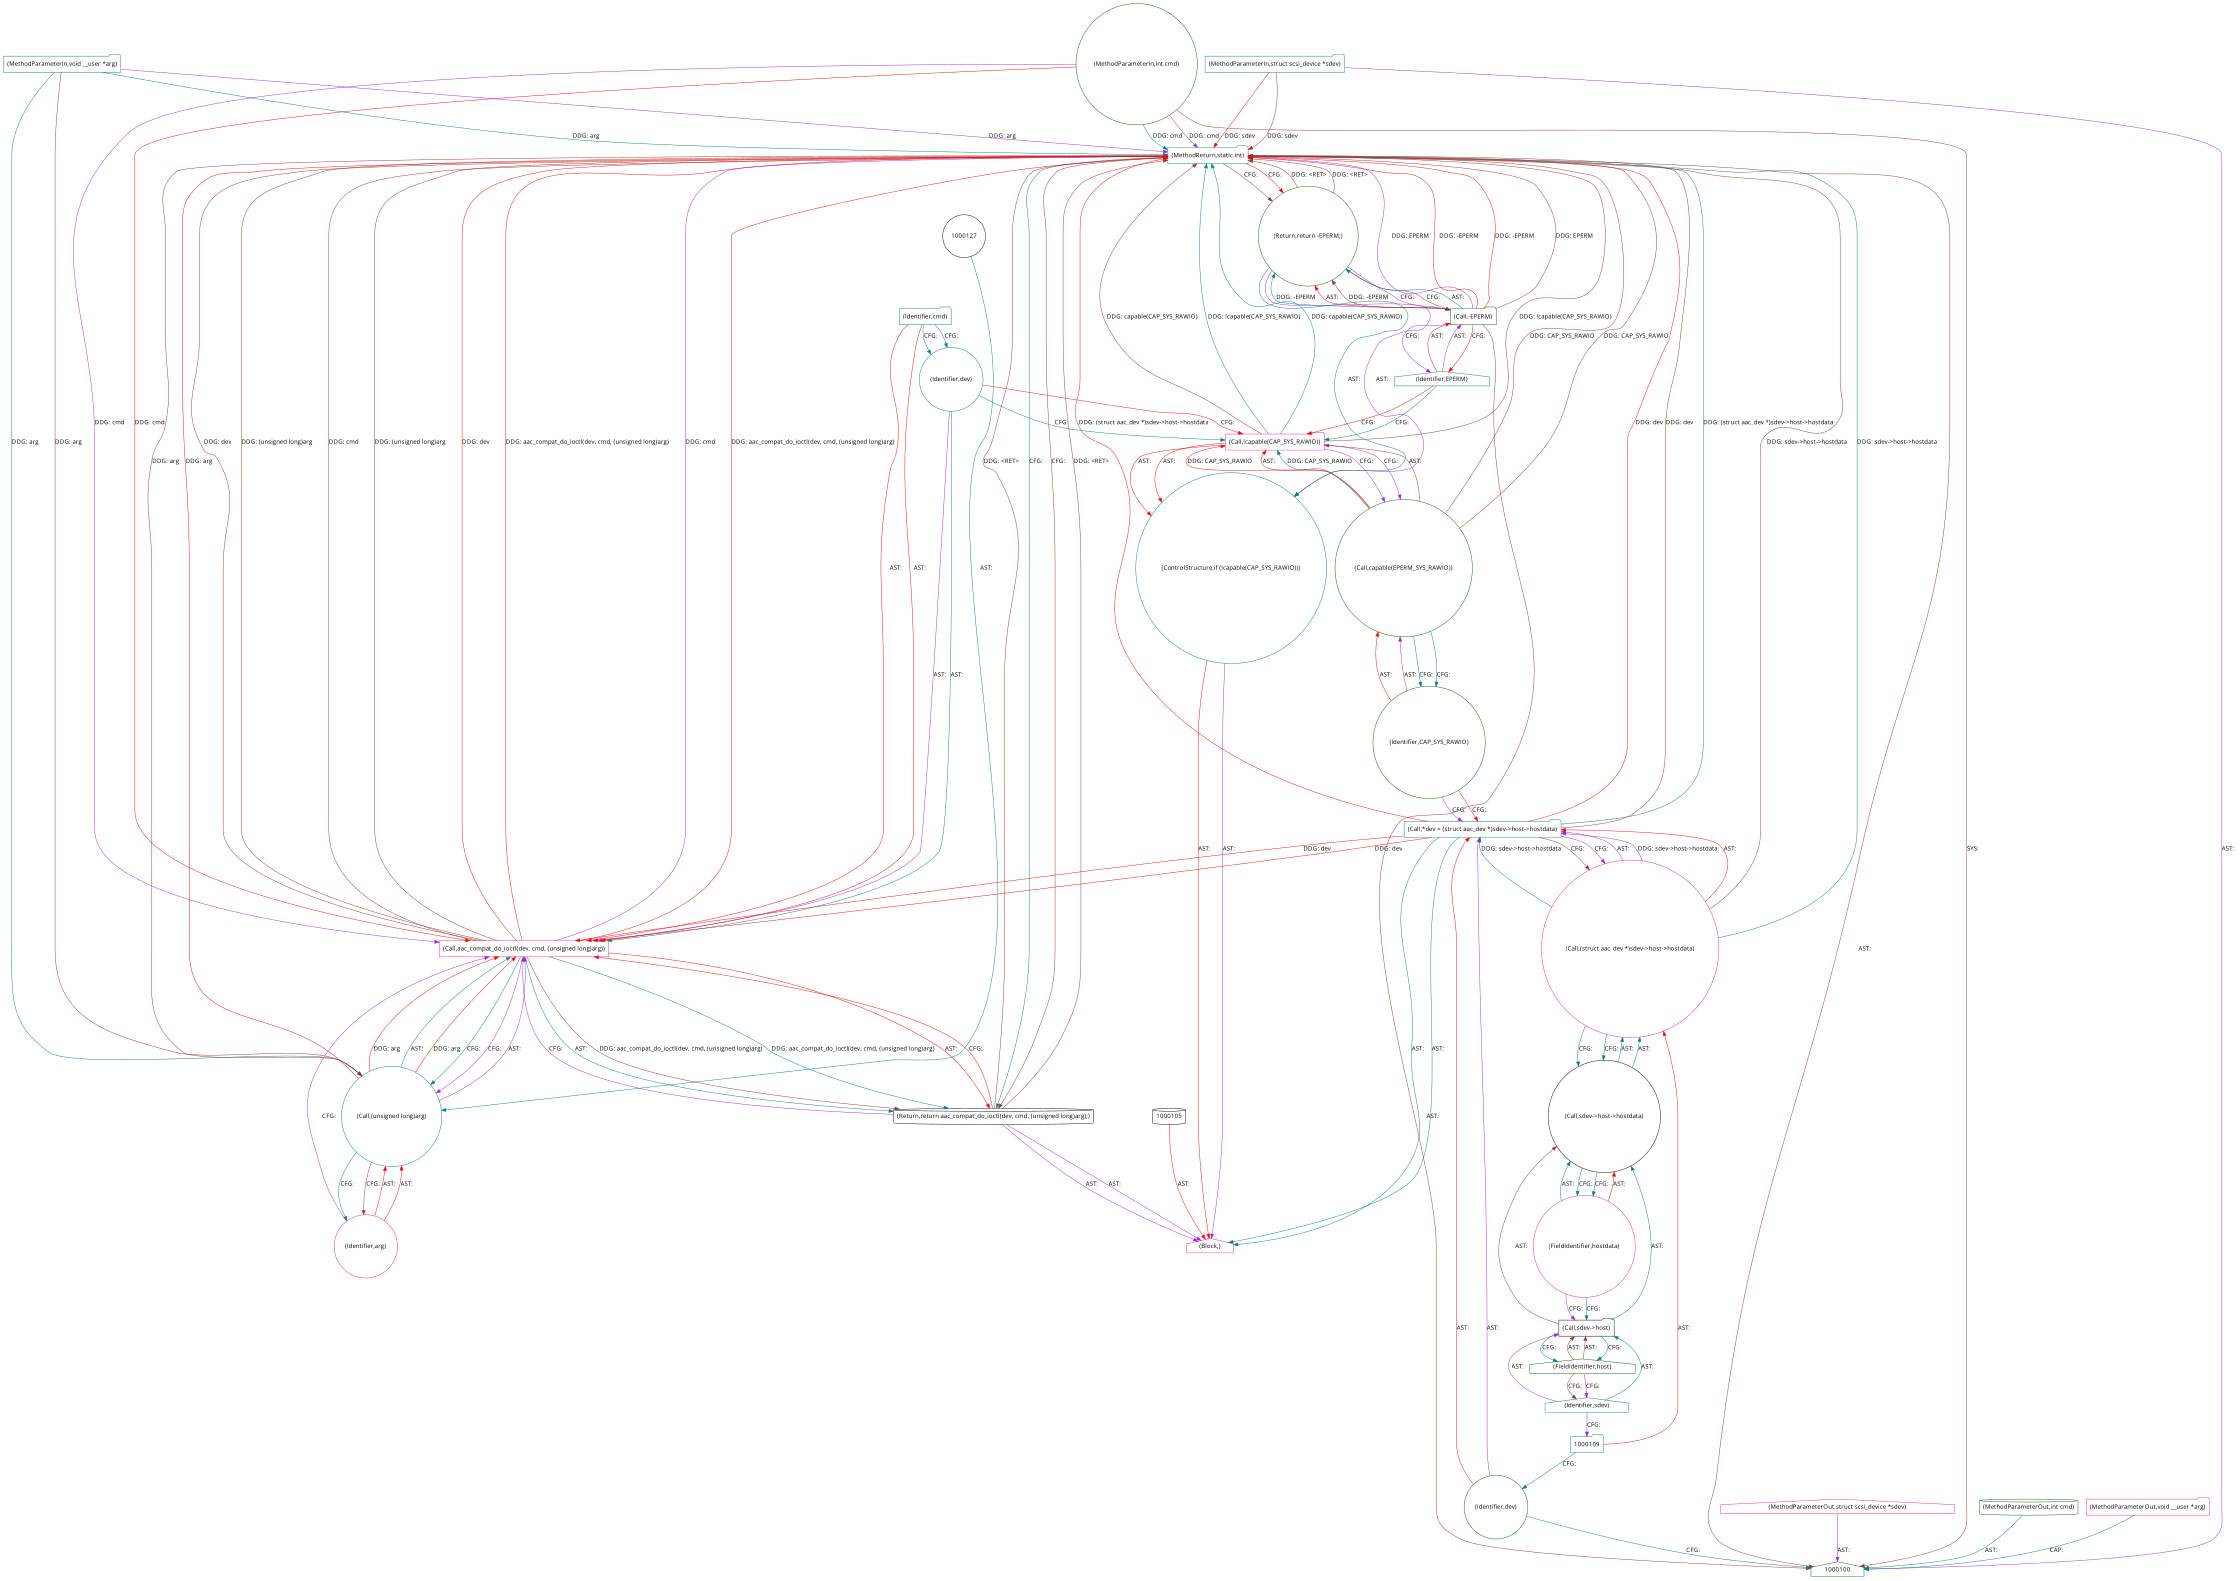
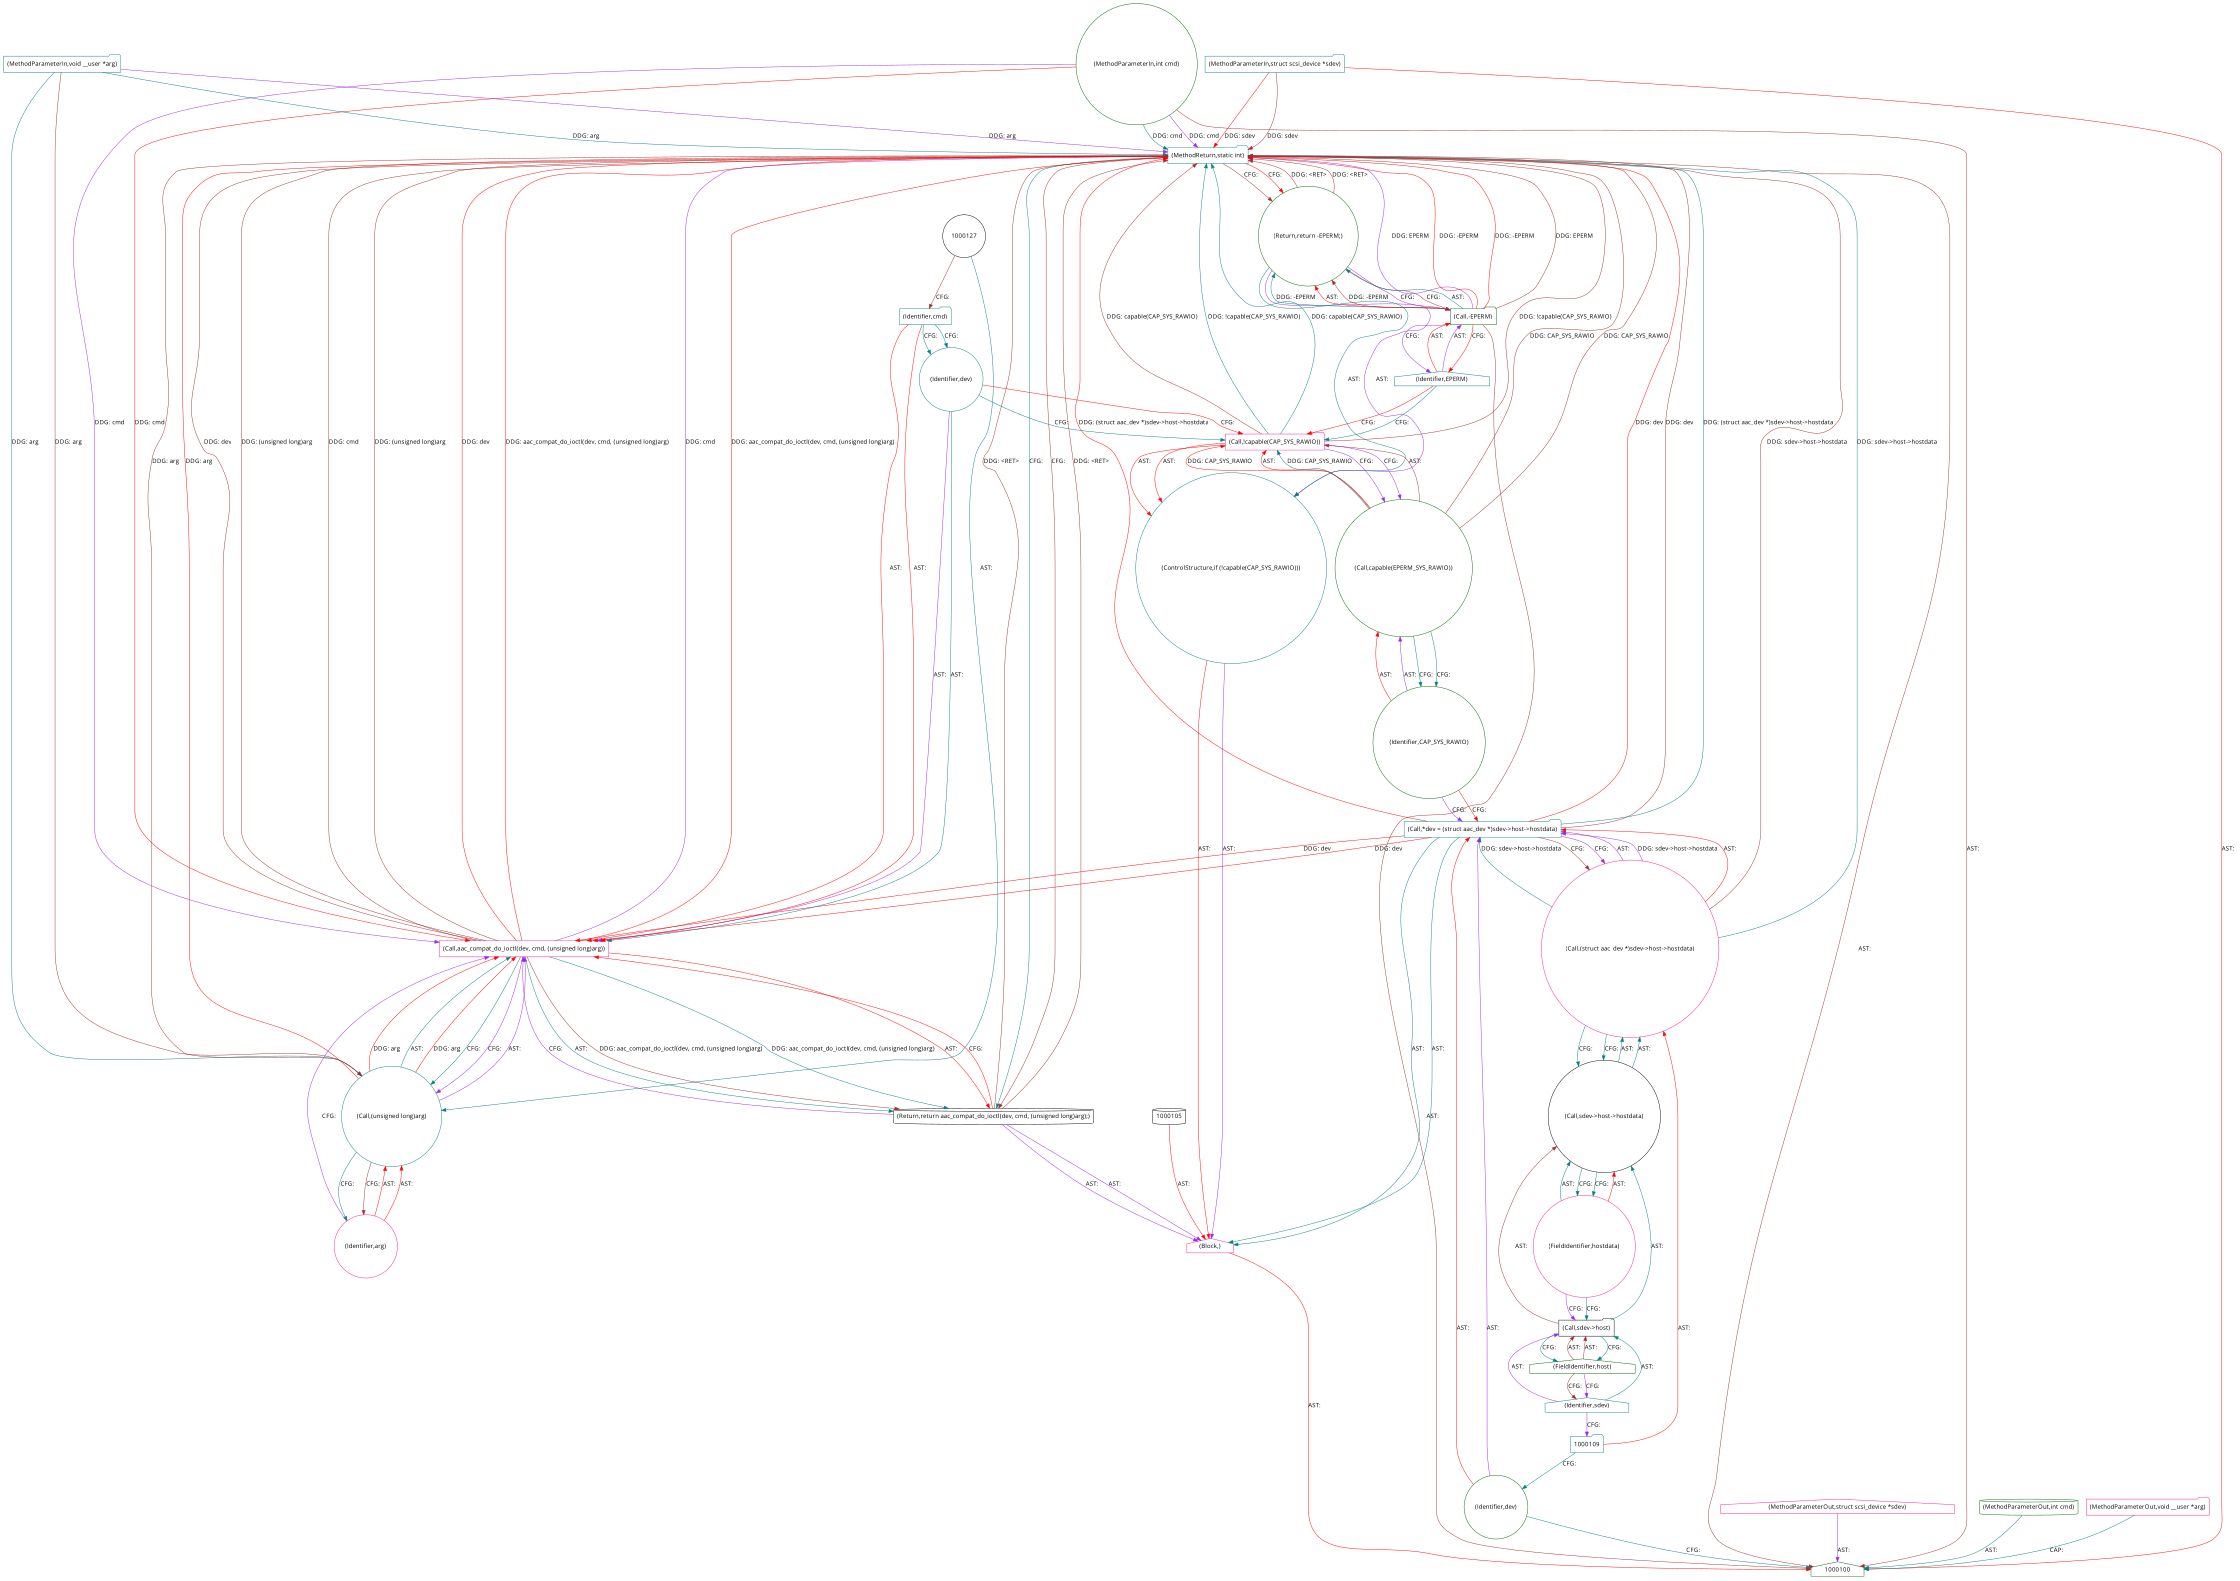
edge "1000127" -> "(Identifier,cmd)": added, label "CFG:"
edge "(MethodParameterIn,struct scsi_device *sdev)" -> "1000100": color purple -> red
edge "(MethodParameterIn,int cmd)" -> "1000100": label "SYS: " -> "AST: "
edge "(Block,)" -> "1000100": added, label "AST:"
